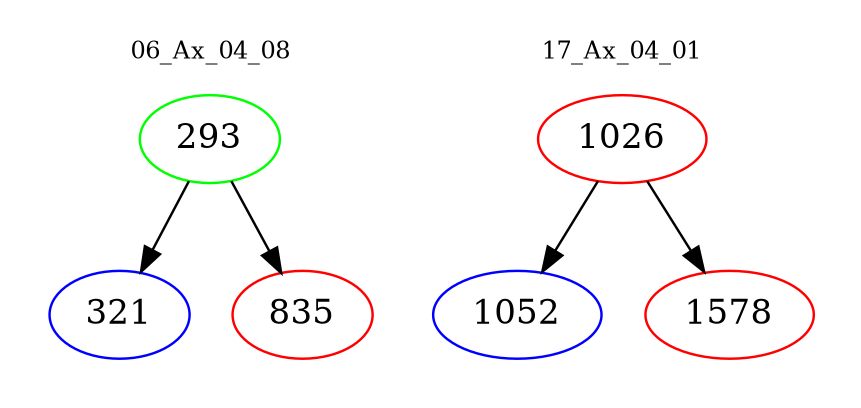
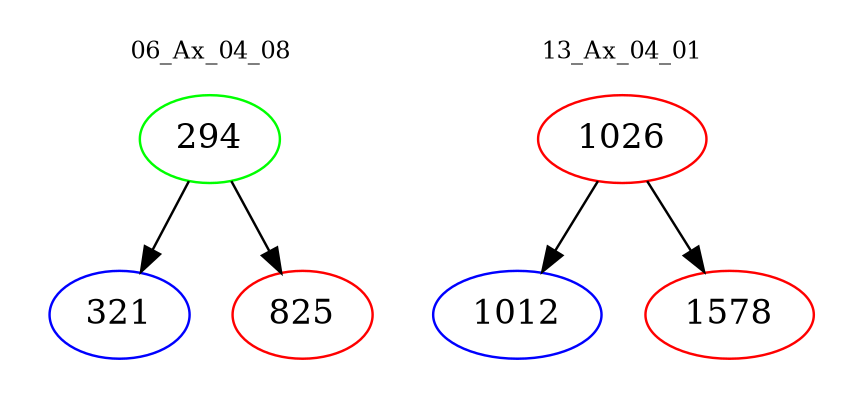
cluster "17_Ax_04_01": label "17_Ax_04_01" -> "13_Ax_04_01"
node "293": label "293" -> "294"
node "835": label "835" -> "825"
node "1052": label "1052" -> "1012"
